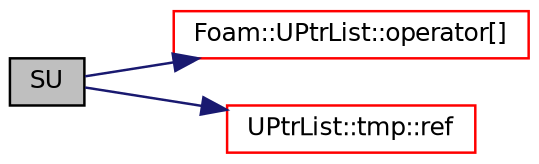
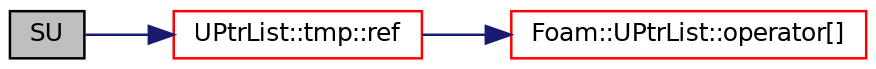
edge "SU" -> "Foam::UPtrList::operator[]": now "UPtrList::tmp::ref" -> "Foam::UPtrList::operator[]"
